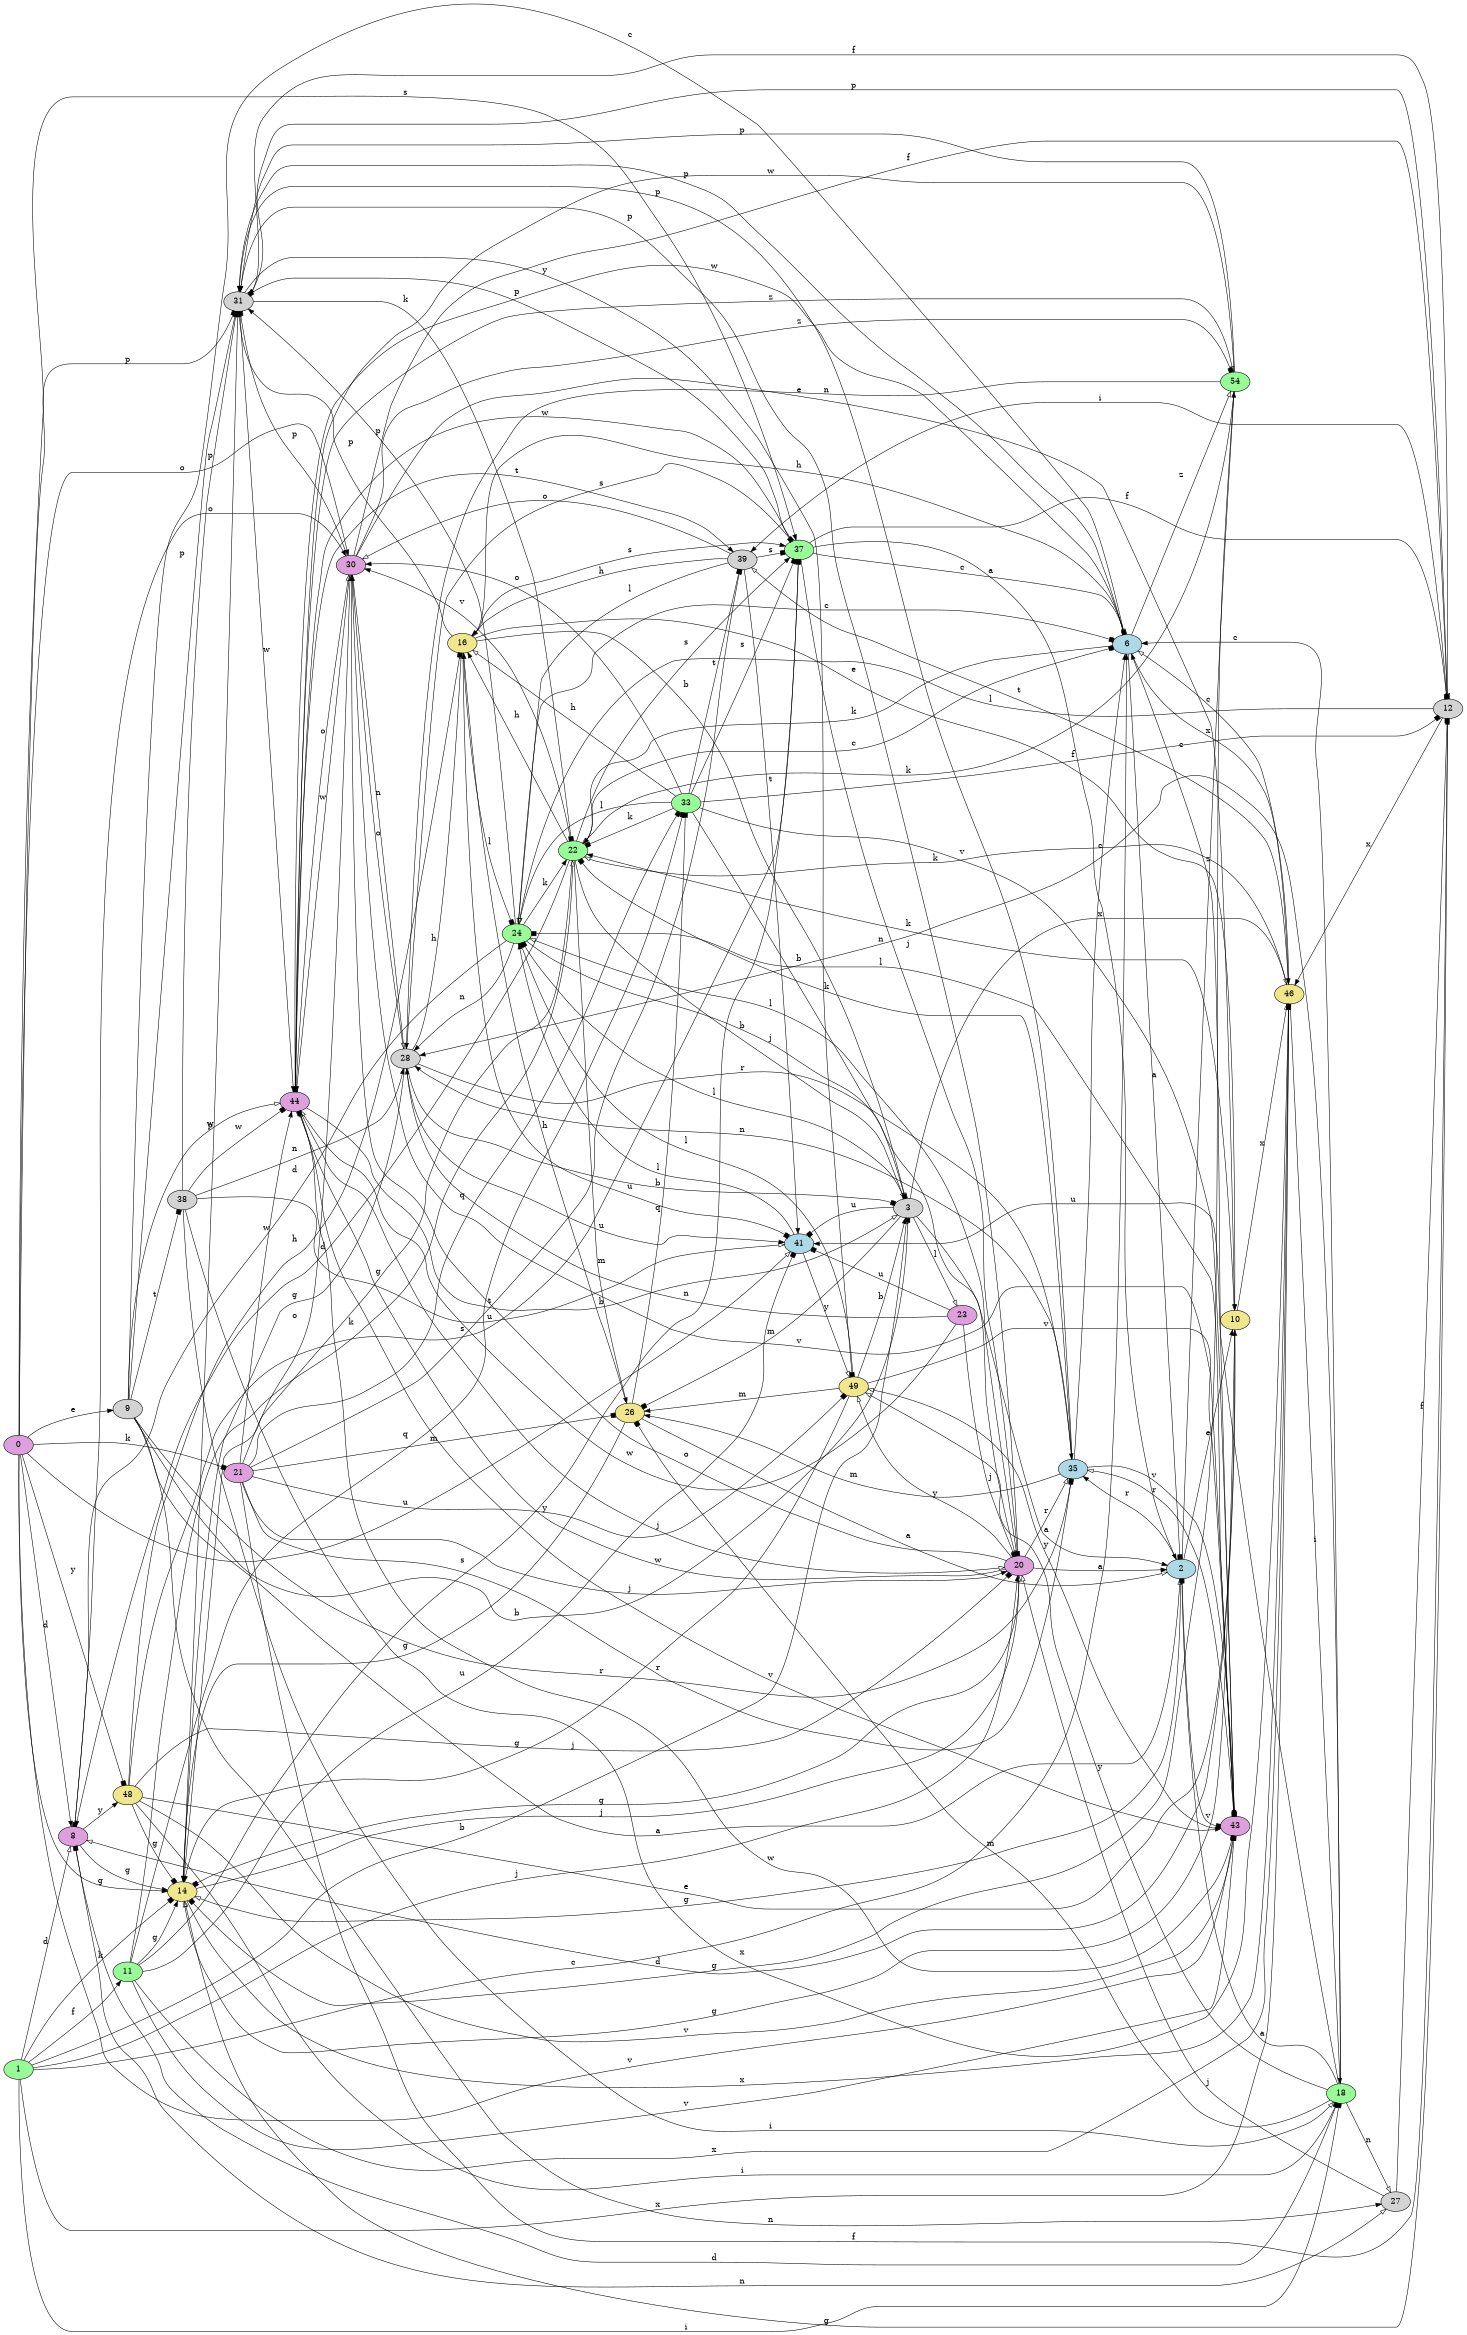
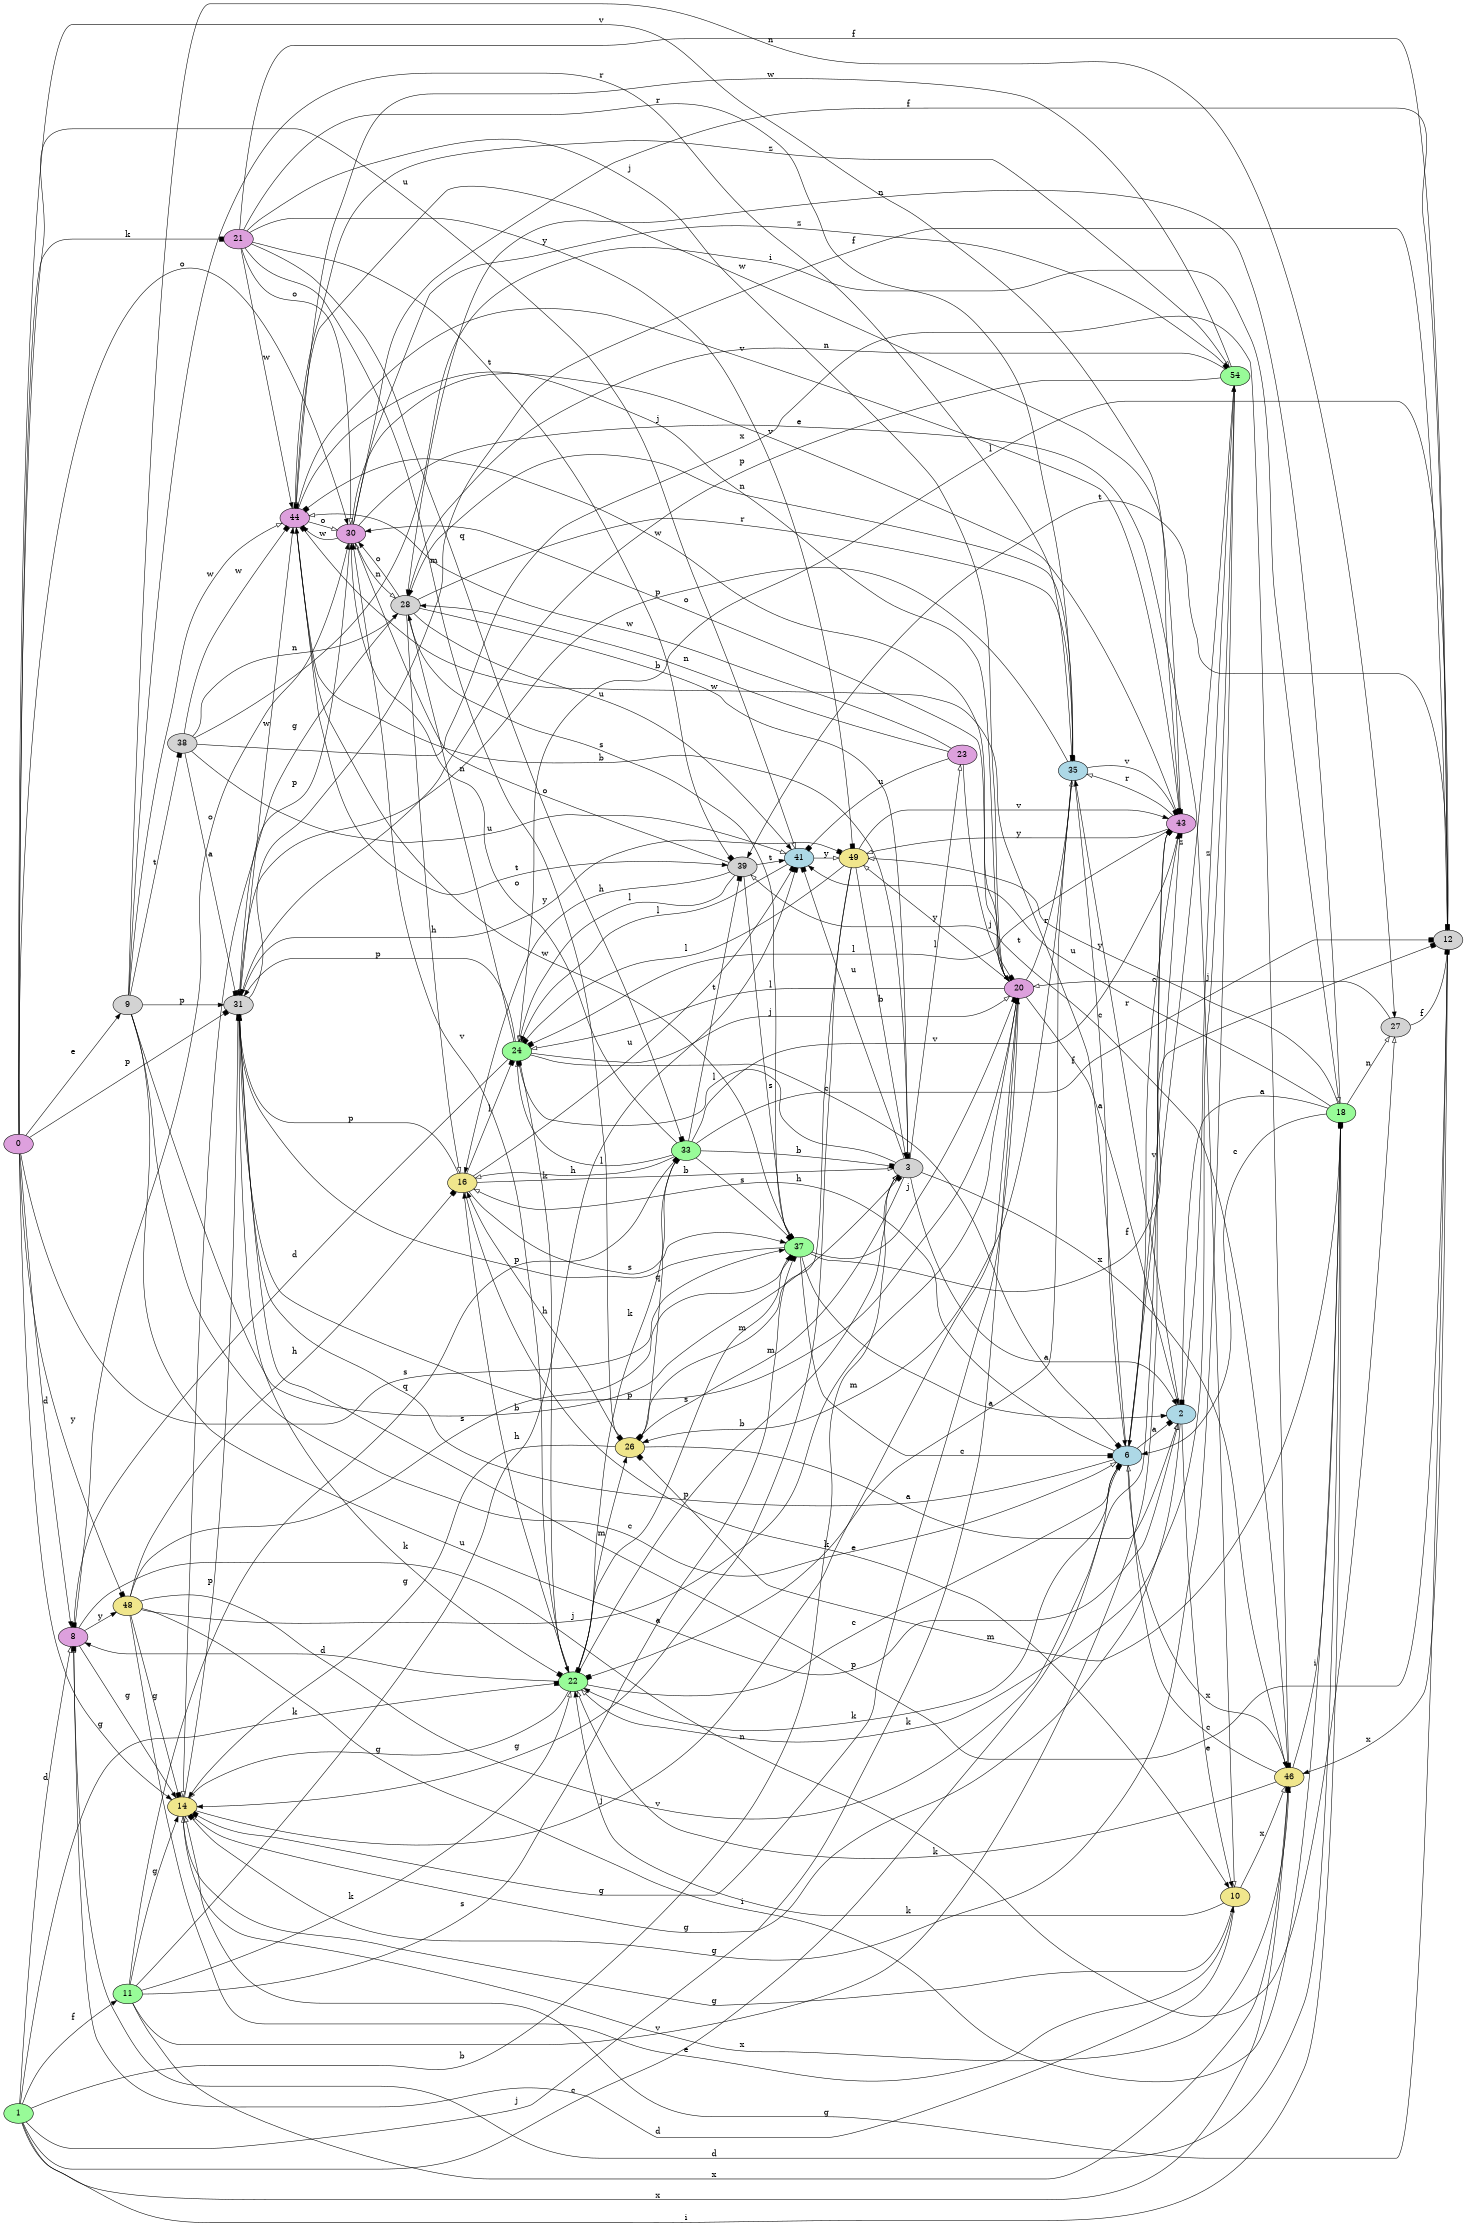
edge "12" -> "39": label "i" -> "t"
edge "38" -> "31": label "p" -> "a"
edge "2" -> "43": now "6" -> "43"
edge "1" -> "14": now "1" -> "22"
